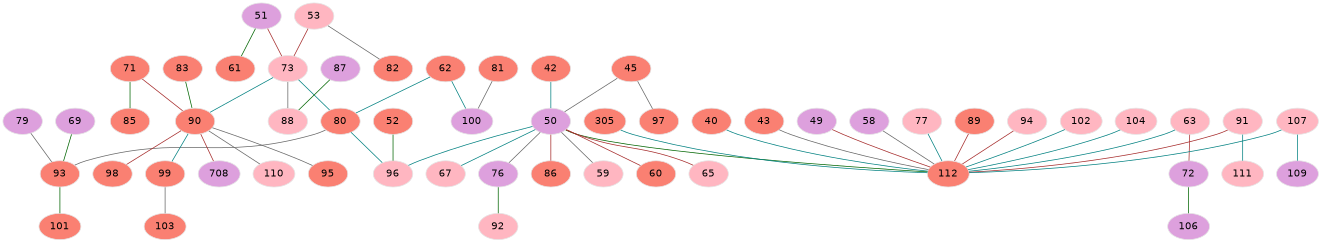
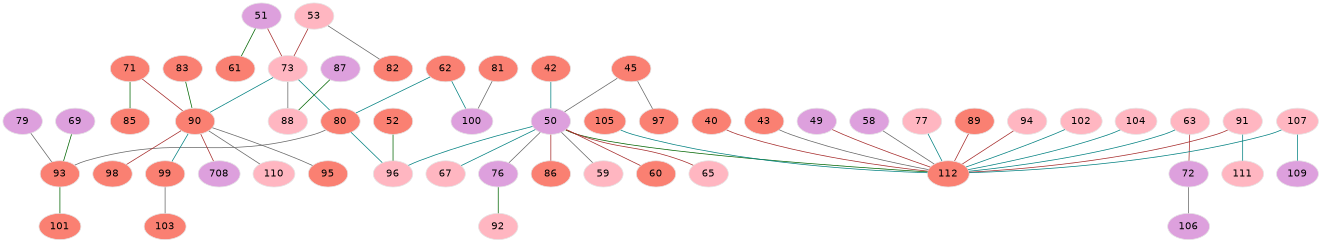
node "305": label "305" -> "105"
edge "40" -- "112": color teal -> brown
edge "72" -- "106": color darkgreen -> gray40
